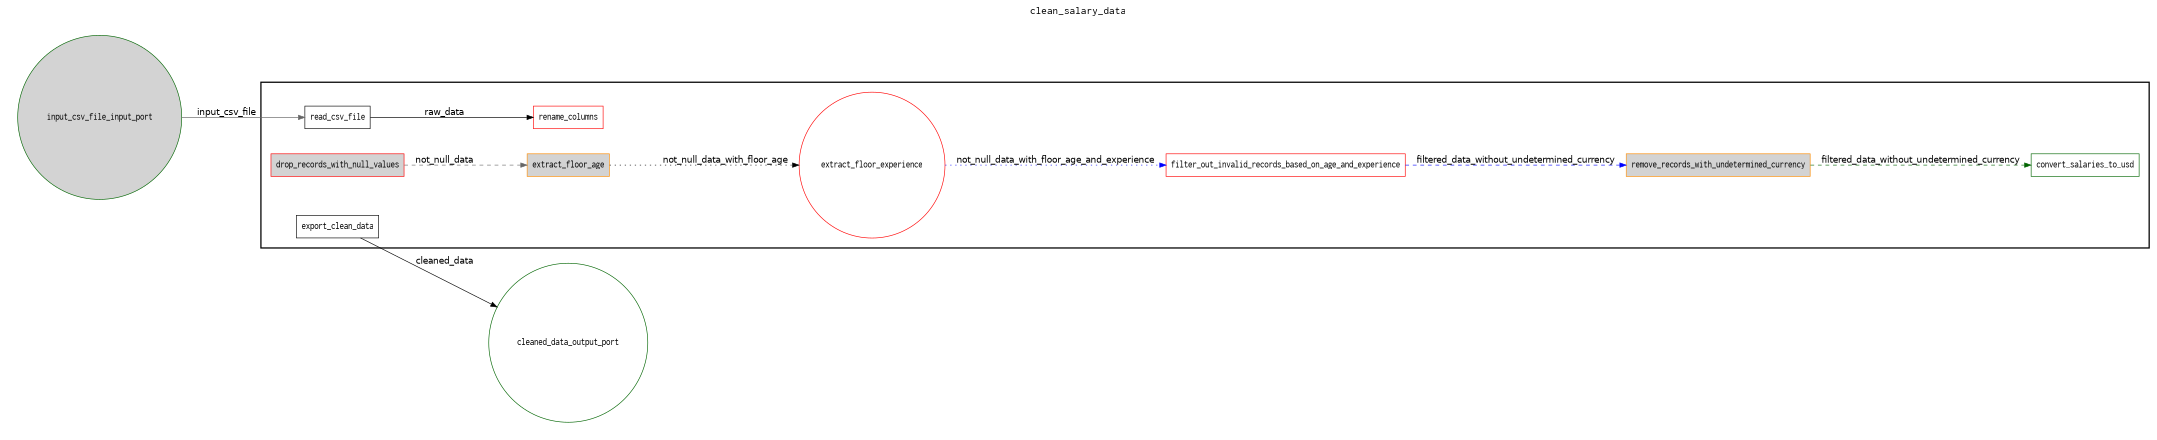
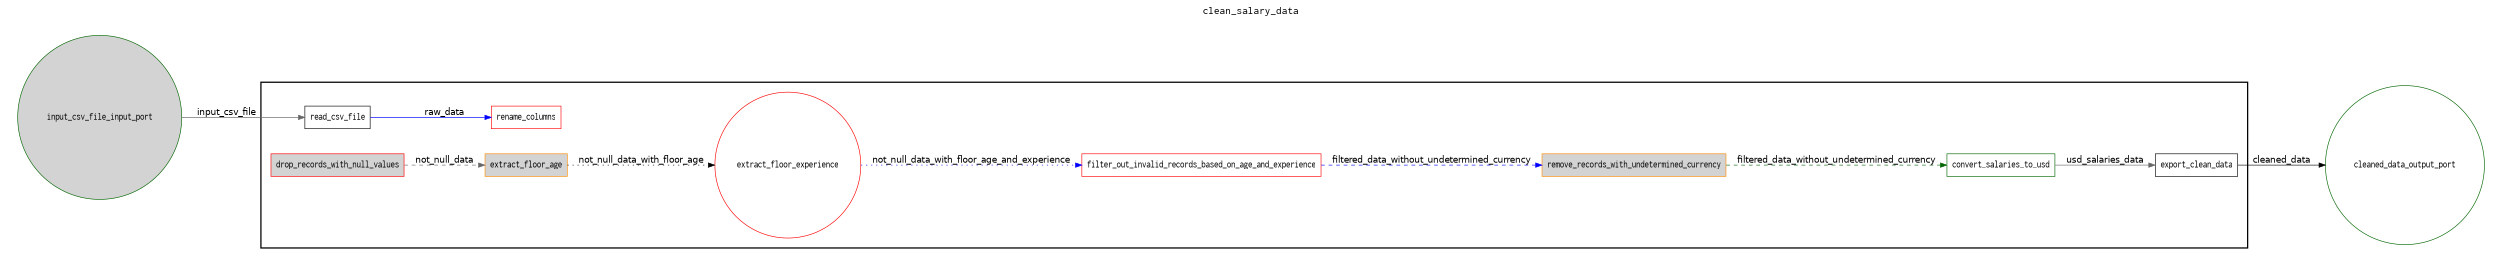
edge "read_csv_file" -> "rename_columns": color black -> blue
edge "convert_salaries_to_usd" -> "export_clean_data": added, label "usd_salaries_data"
